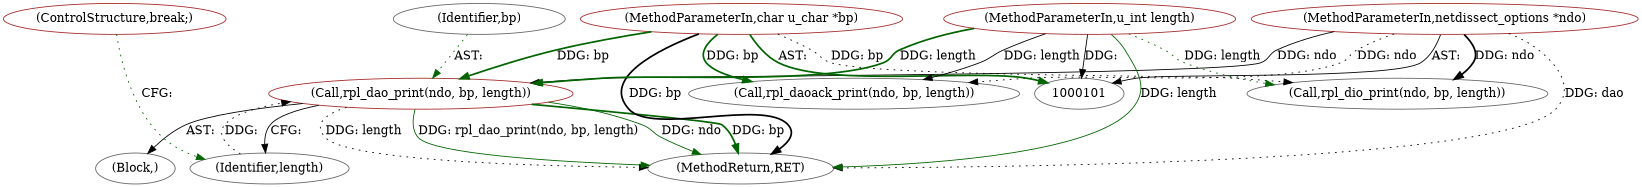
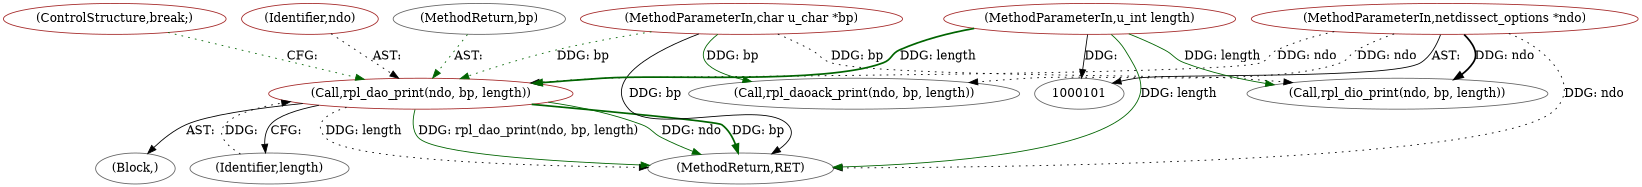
node "(Identifier,ndo)": added
node "(Identifier,bp)": label "(Identifier,bp)" -> "(MethodReturn,bp)"
edge "(MethodParameterIn,char u_char *bp)" -> "(Call,rpl_dao_print(ndo, bp, length))": style bold -> dotted
edge "(MethodParameterIn,u_int length)" -> "(Call,rpl_daoack_print(ndo, bp, length))": removed, label "DDG: length"
edge "(MethodParameterIn,u_int length)" -> "(Call,rpl_dio_print(ndo, bp, length))": style dotted -> solid
edge "(MethodParameterIn,char u_char *bp)" -> "(Call,rpl_daoack_print(ndo, bp, length))": style bold -> solid
edge "(MethodParameterIn,netdissect_options *ndo)" -> "(Call,rpl_dao_print(ndo, bp, length))": style solid -> dotted
edge "(MethodParameterIn,char u_char *bp)" -> "1000101": removed, label "AST:"
edge "(MethodParameterIn,netdissect_options *ndo)" -> "(MethodReturn,RET)": label "DDG: dao" -> "DDG: ndo"
edge "(ControlStructure,break;)" -> "(Identifier,length)": now "(ControlStructure,break;)" -> "(Call,rpl_dao_print(ndo, bp, length))"
edge "(MethodParameterIn,char u_char *bp)" -> "(MethodReturn,RET)": style bold -> solid
